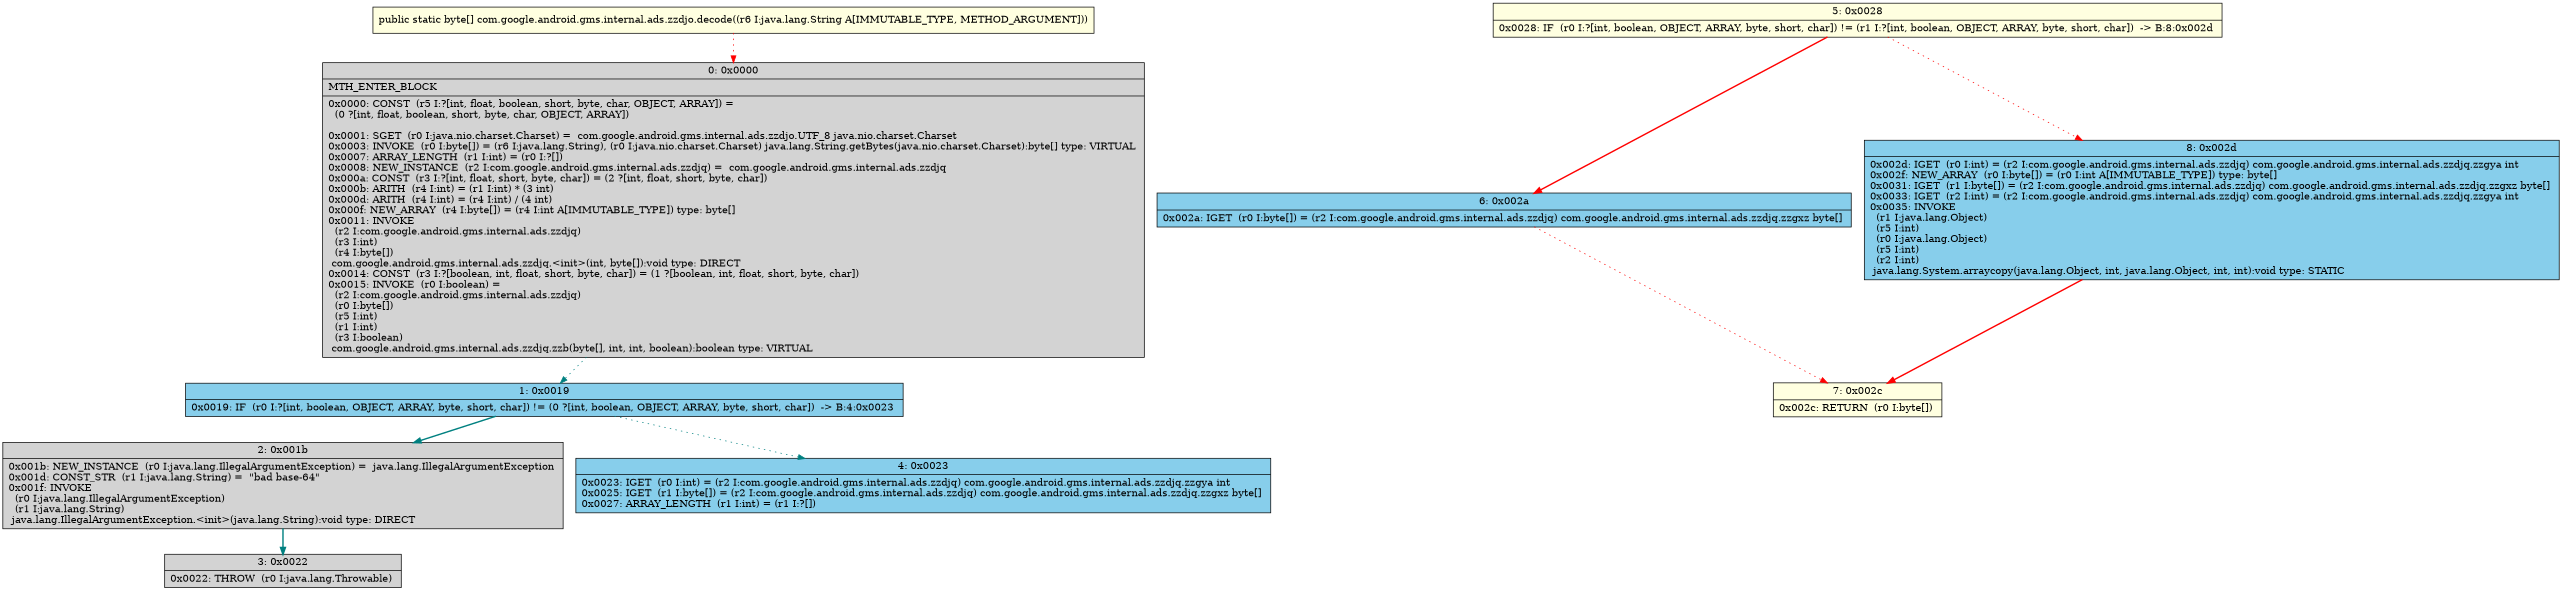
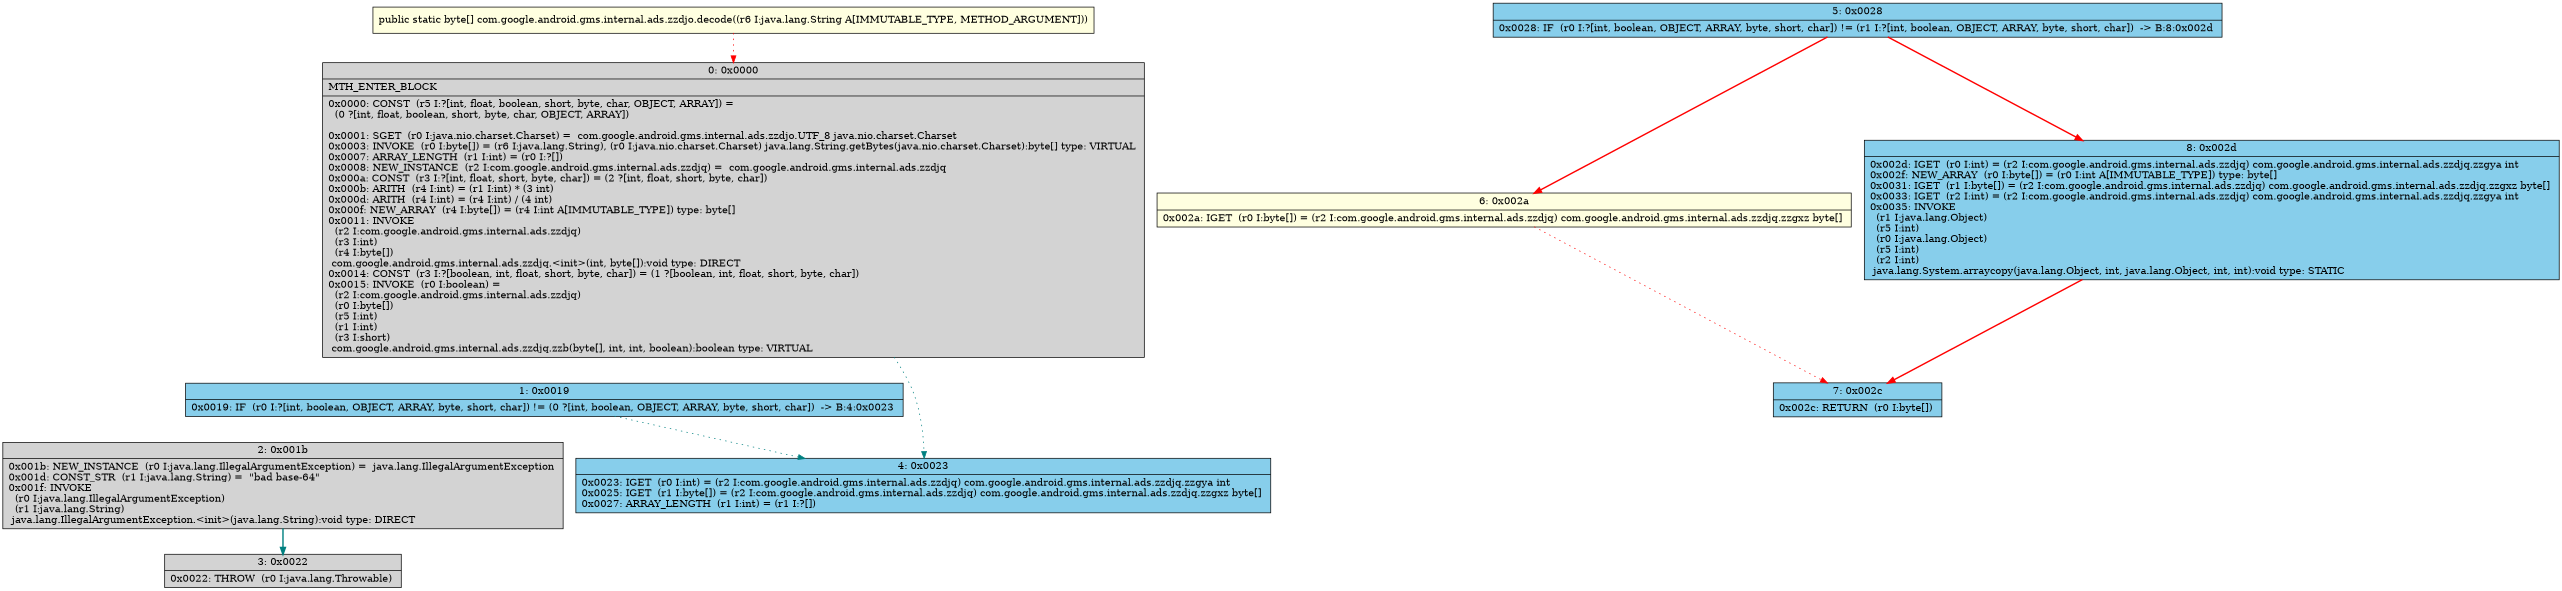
node "5: 0x0028": fillcolor lightyellow -> skyblue
edge "5: 0x0028" -> "8: 0x002d": style dotted -> bold
node "6: 0x002a": fillcolor skyblue -> lightyellow
node "0: 0x0000": text "(r3 I:boolean)" -> "(r3 I:short)"
edge "0: 0x0000" -> "1: 0x0019": now "0: 0x0000" -> "4: 0x0023"
node "7: 0x002c": fillcolor lightyellow -> skyblue
edge "1: 0x0019" -> "2: 0x001b": removed
